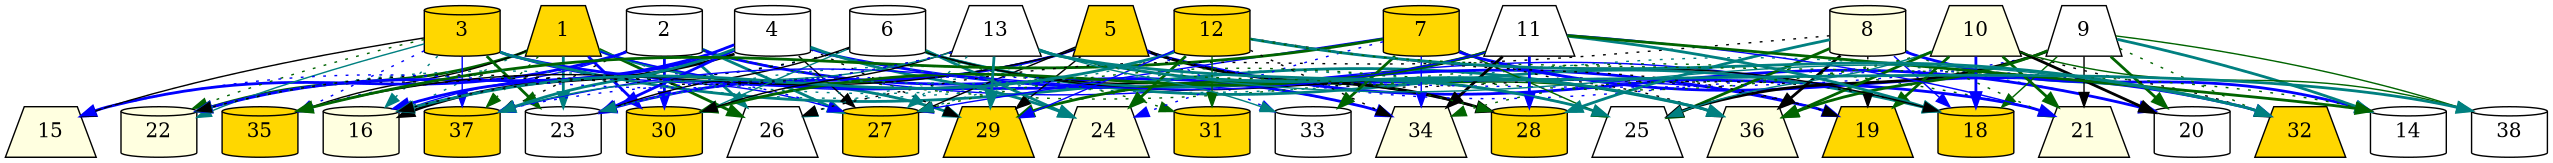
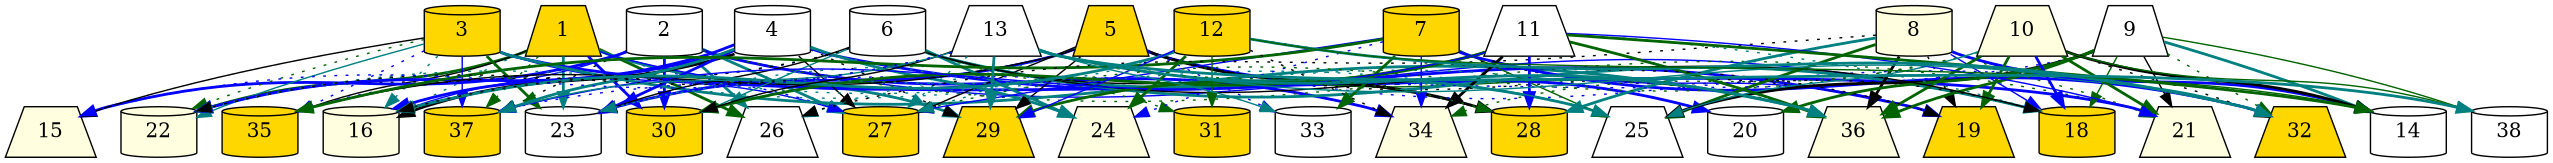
edge "11" -> "18": style bold -> dotted
edge "12" -> "14": style dotted -> solid
edge "11" -> "36": added
edge "10" -> "20": now "10" -> "14"
